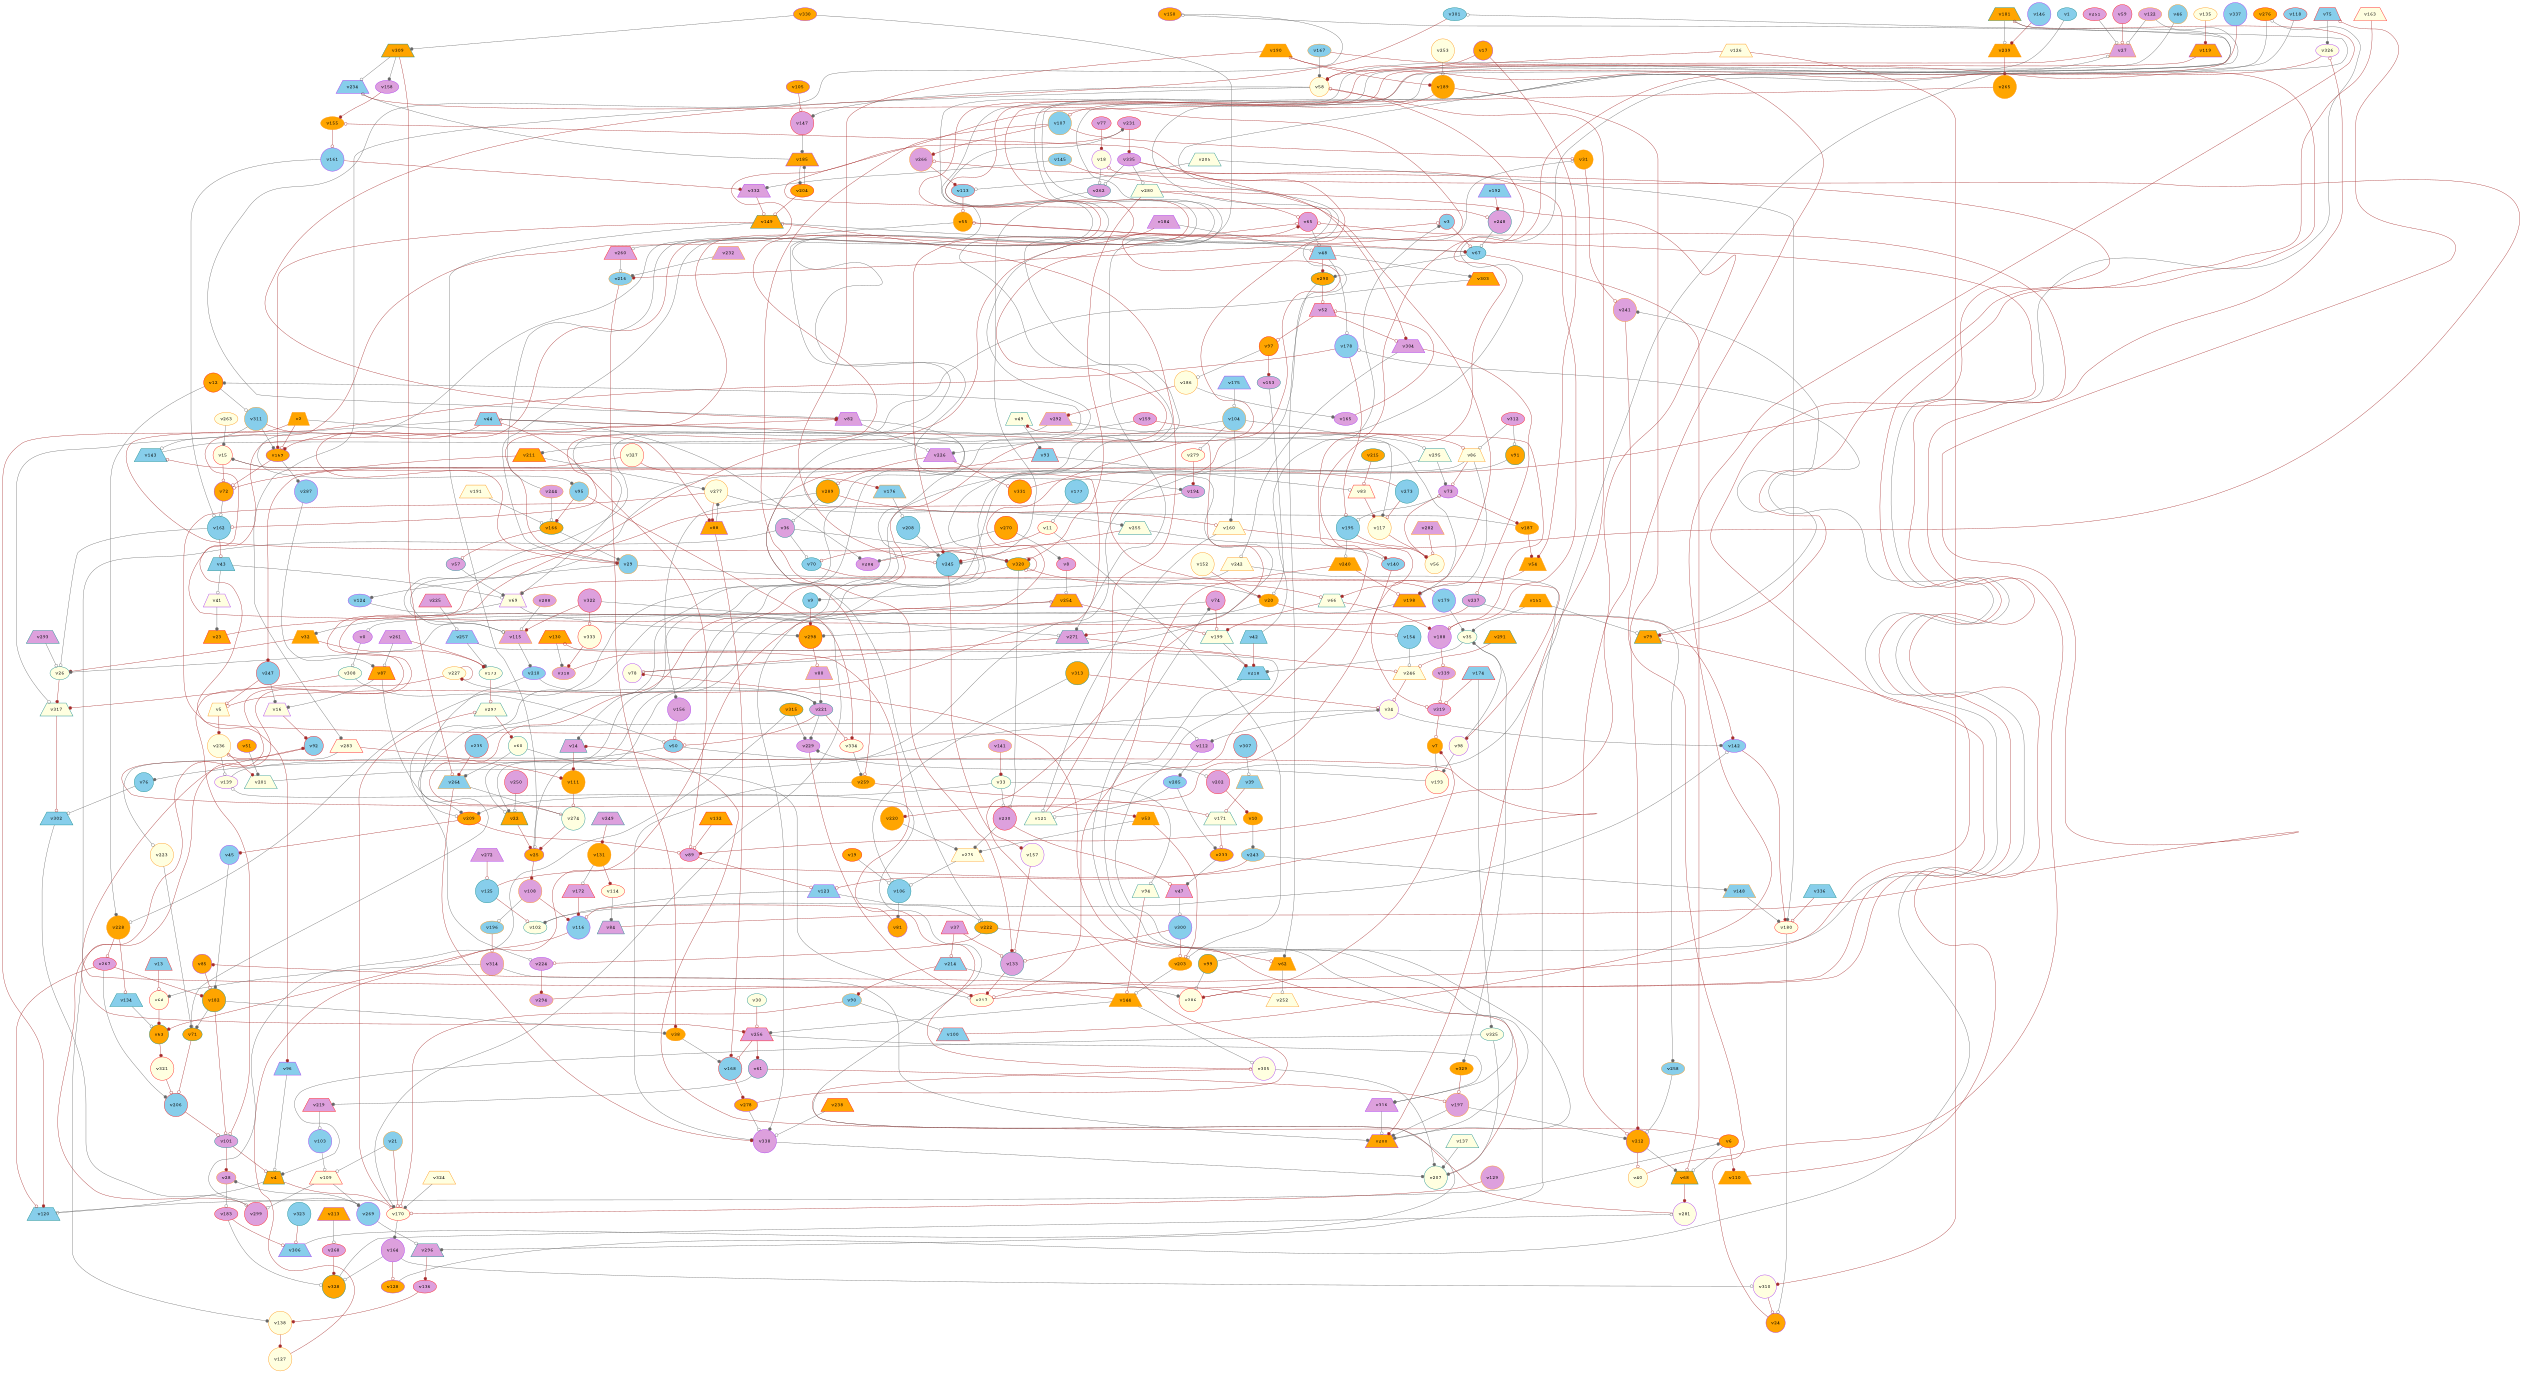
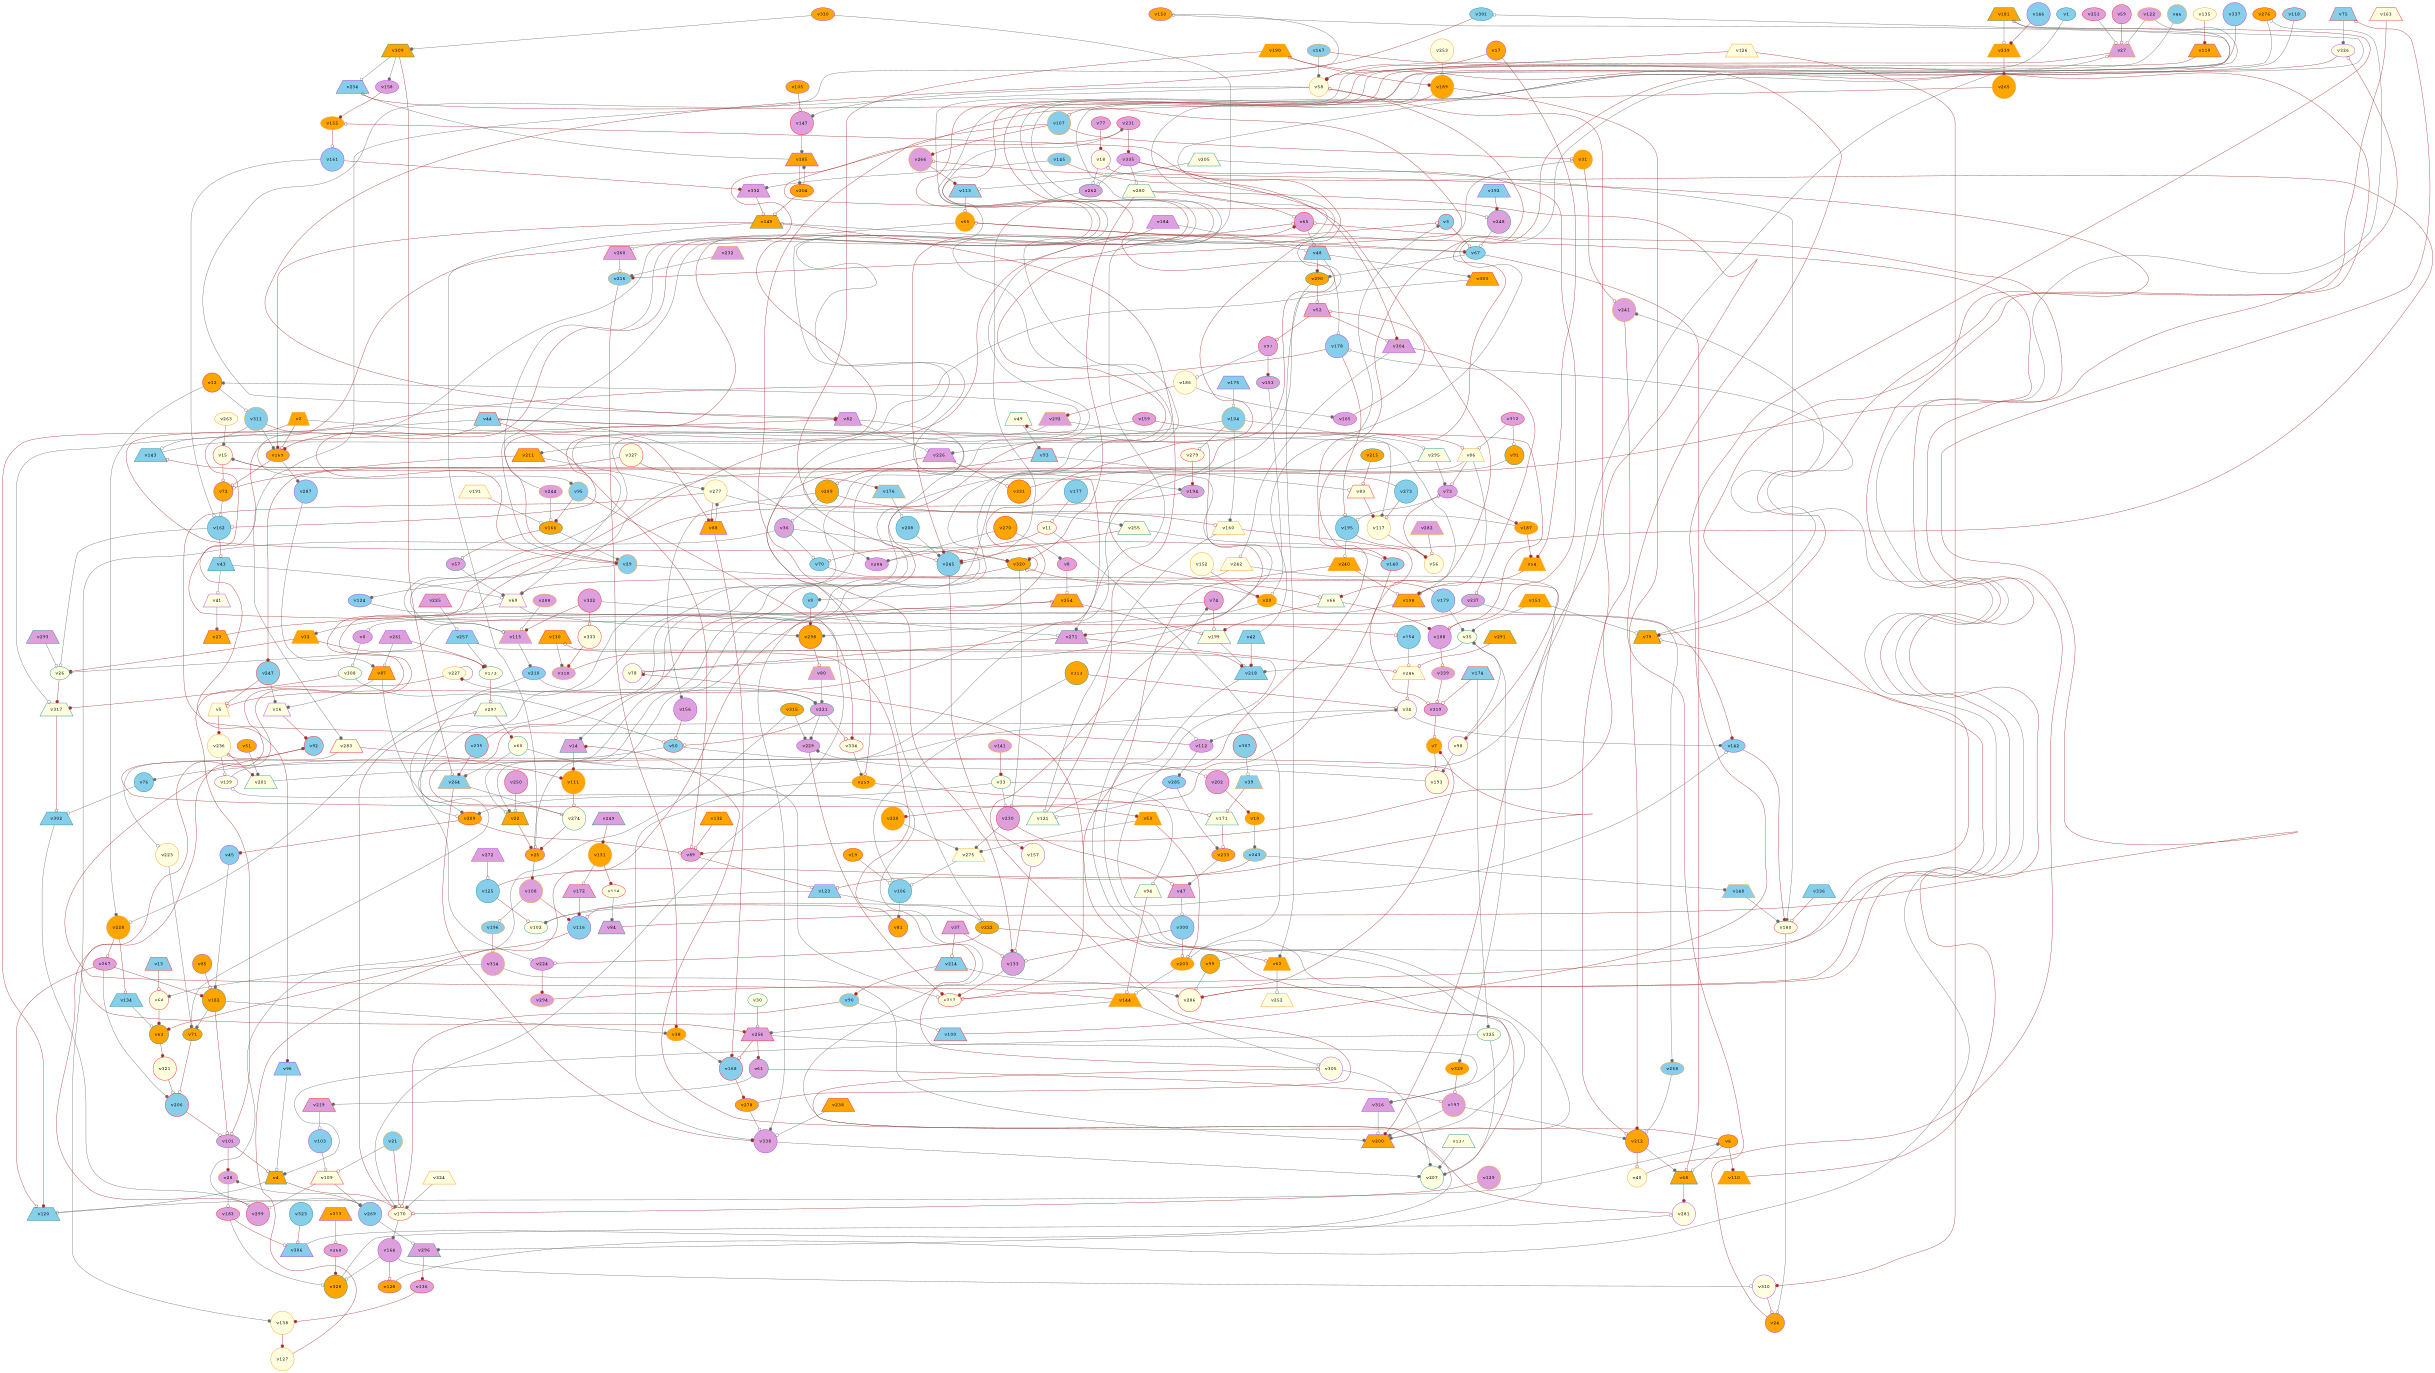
node "v113": shape ellipse -> trapezium
node "v97": fillcolor orange -> plum
edge "v252" -> "v85": removed
